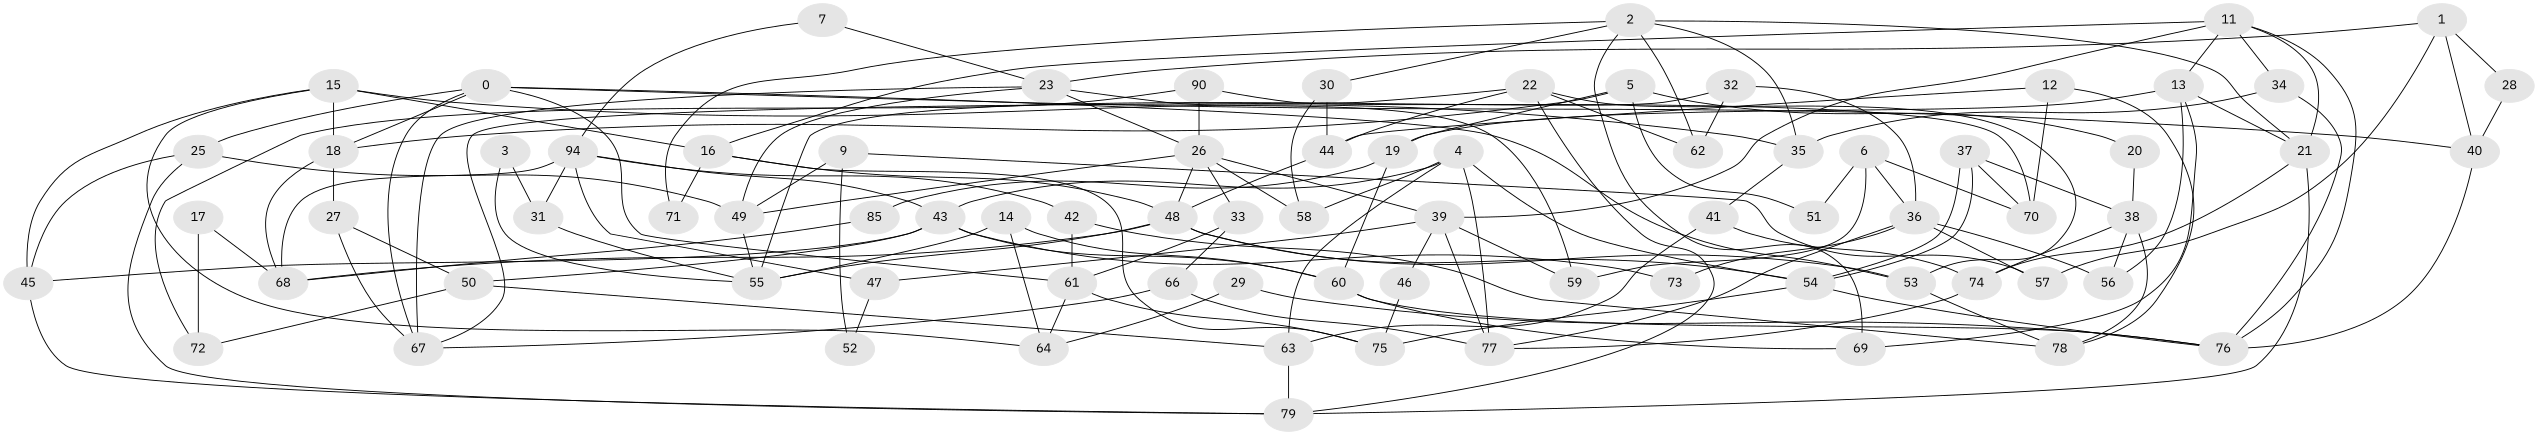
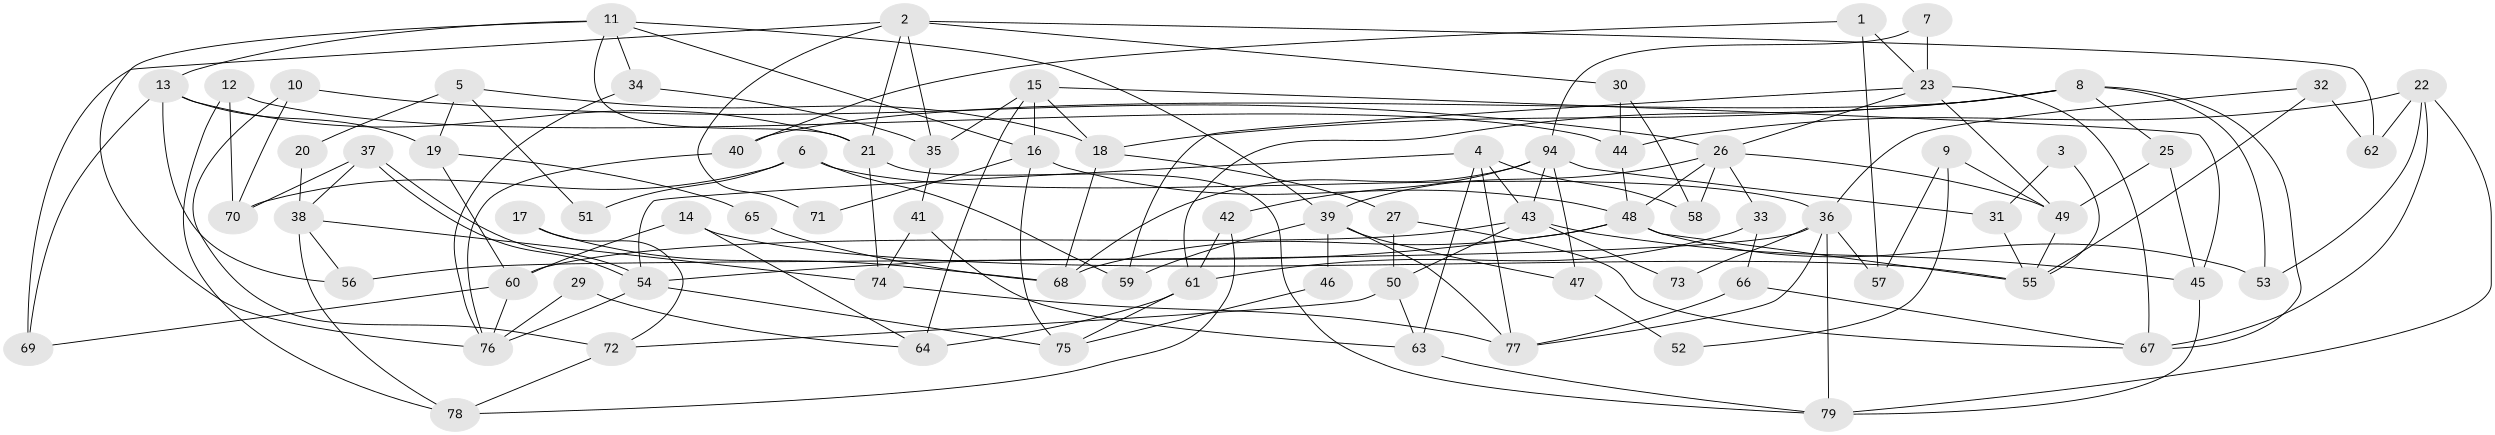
node "0": label "0" -> "8"
node "90": label "90" -> "10"
node "28": removed
node "85": label "85" -> "65"
edge "53" -- "78": now "72" -- "78"
edge "25" -- "79": now "36" -- "79"
